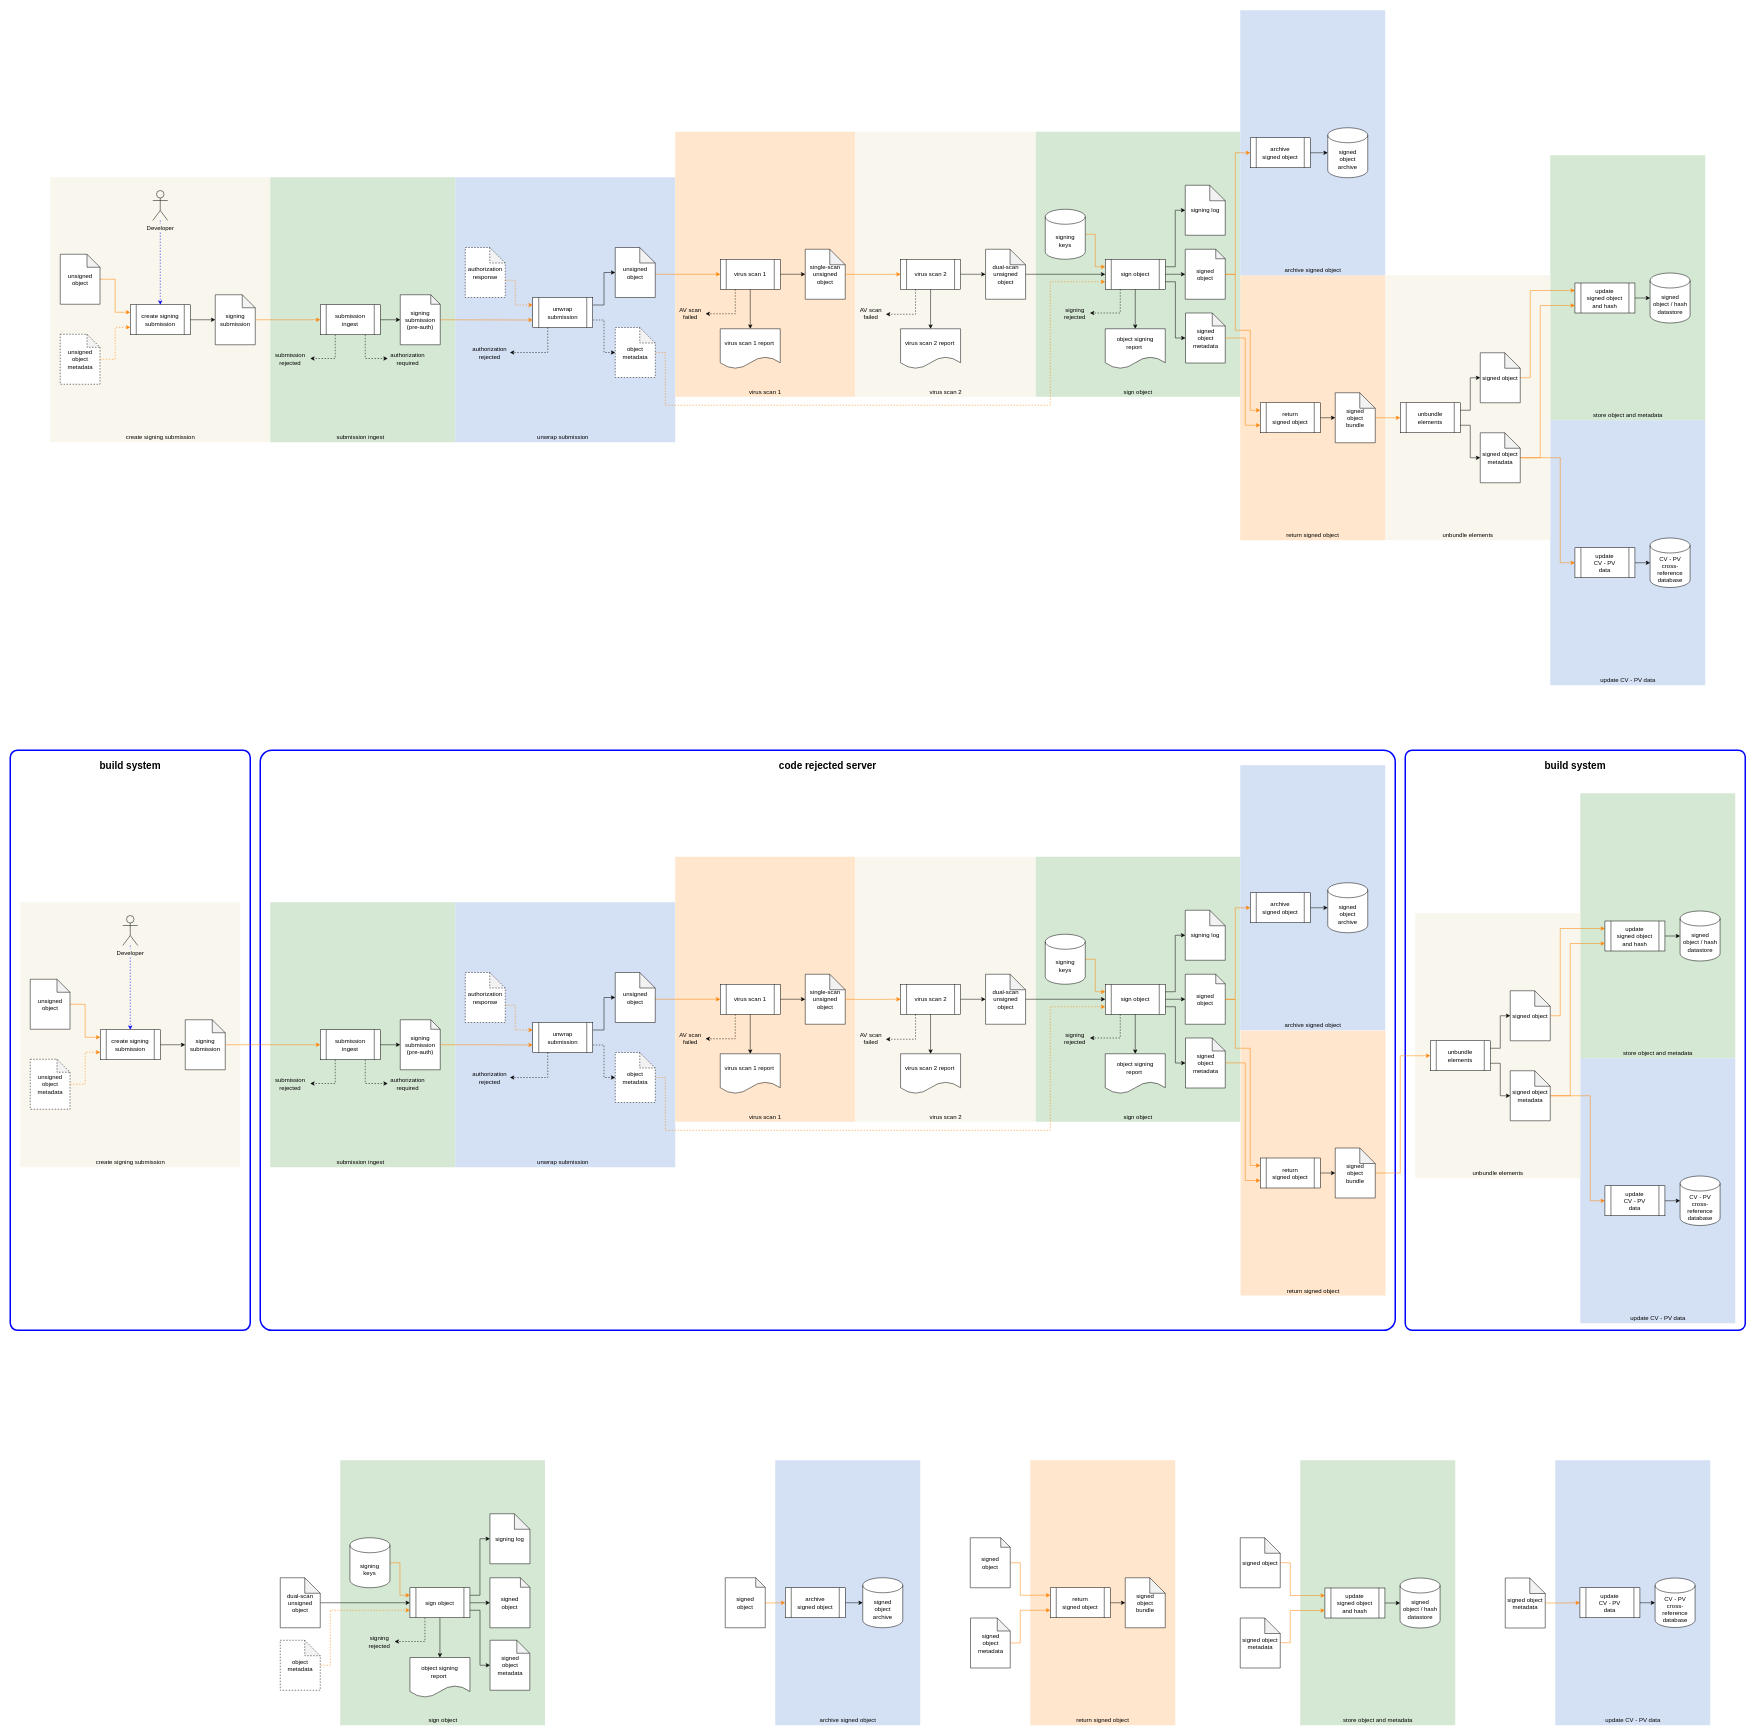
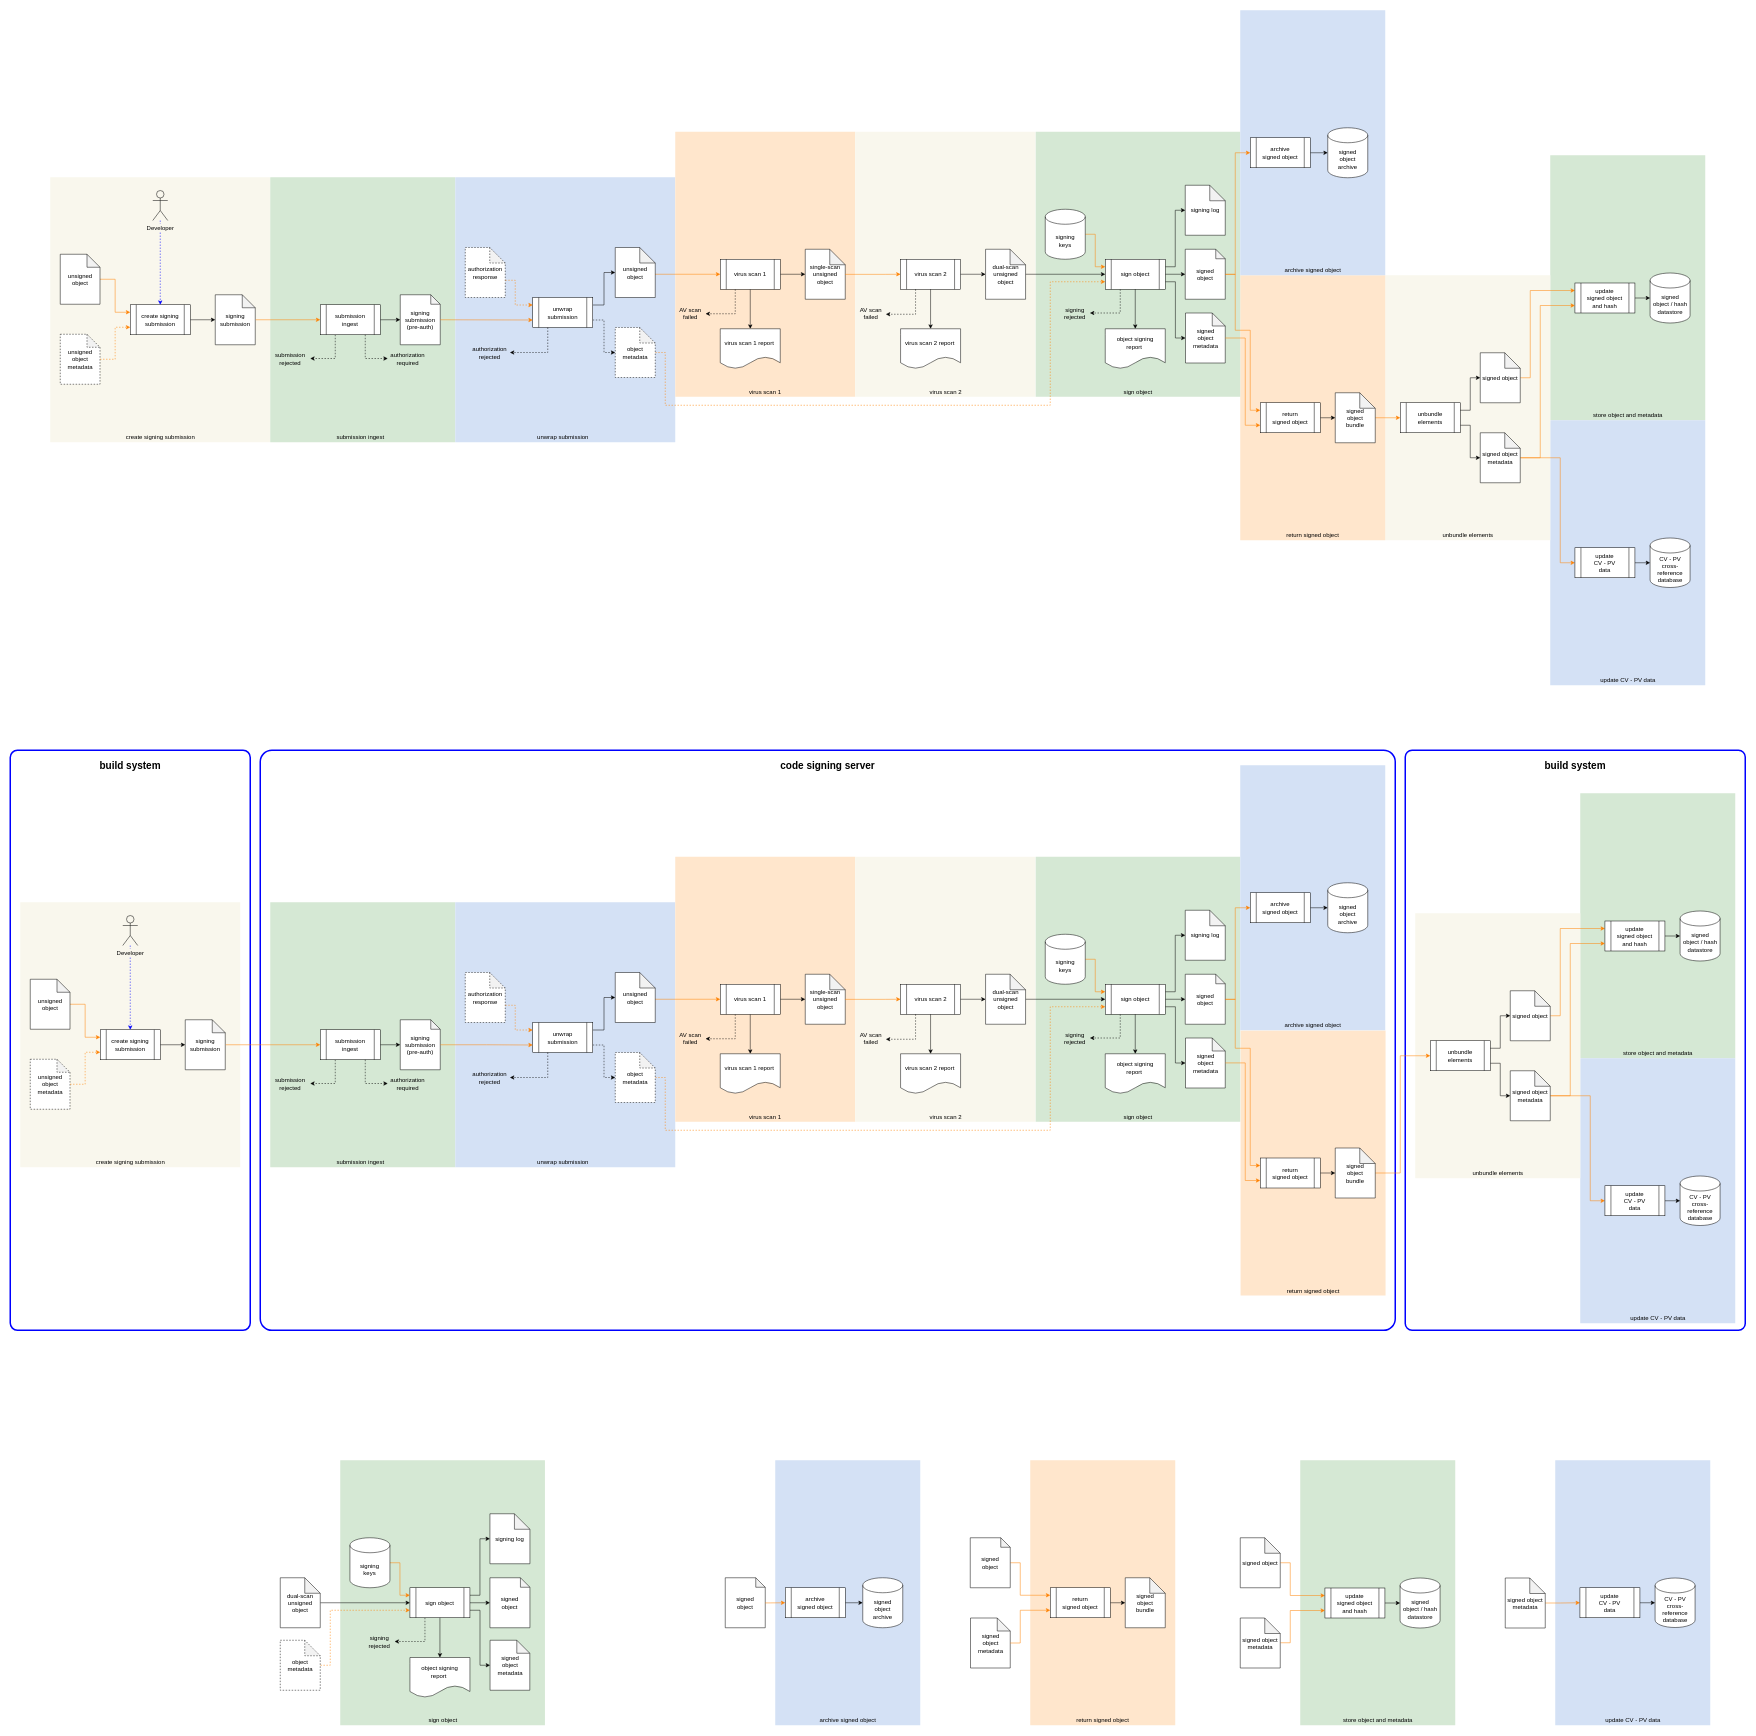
node "code rejected server": label "code rejected server" -> "code signing server"
